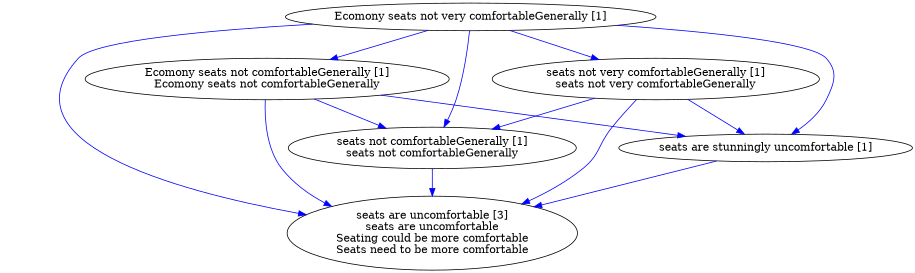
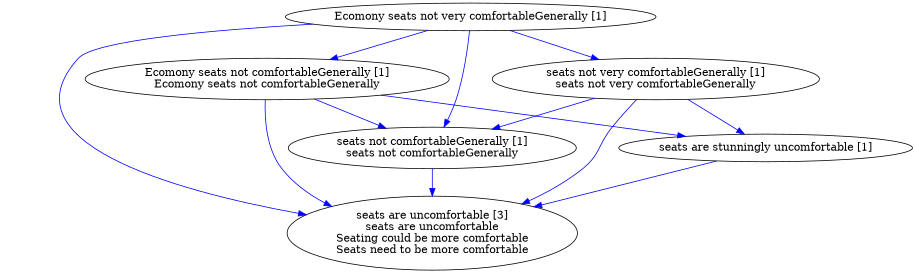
edge "Ecomony seats not very comfortableGenerally [1]" -> "seats are stunningly uncomfortable [1]": removed
